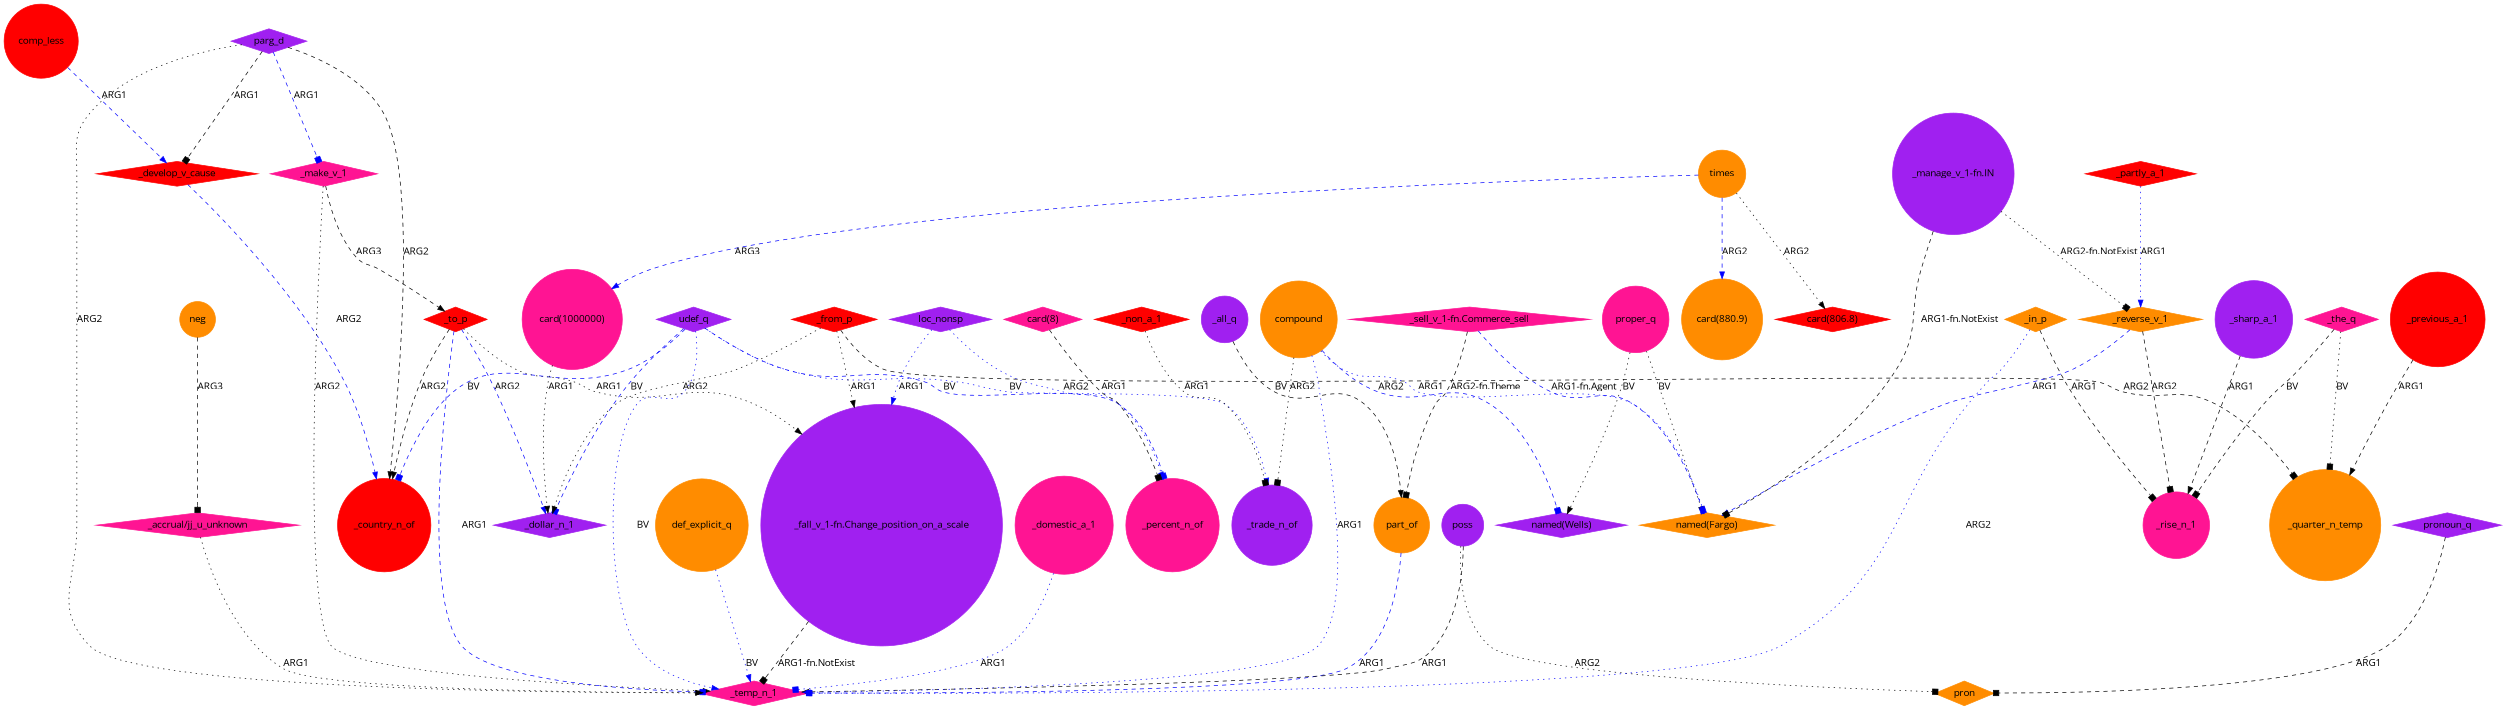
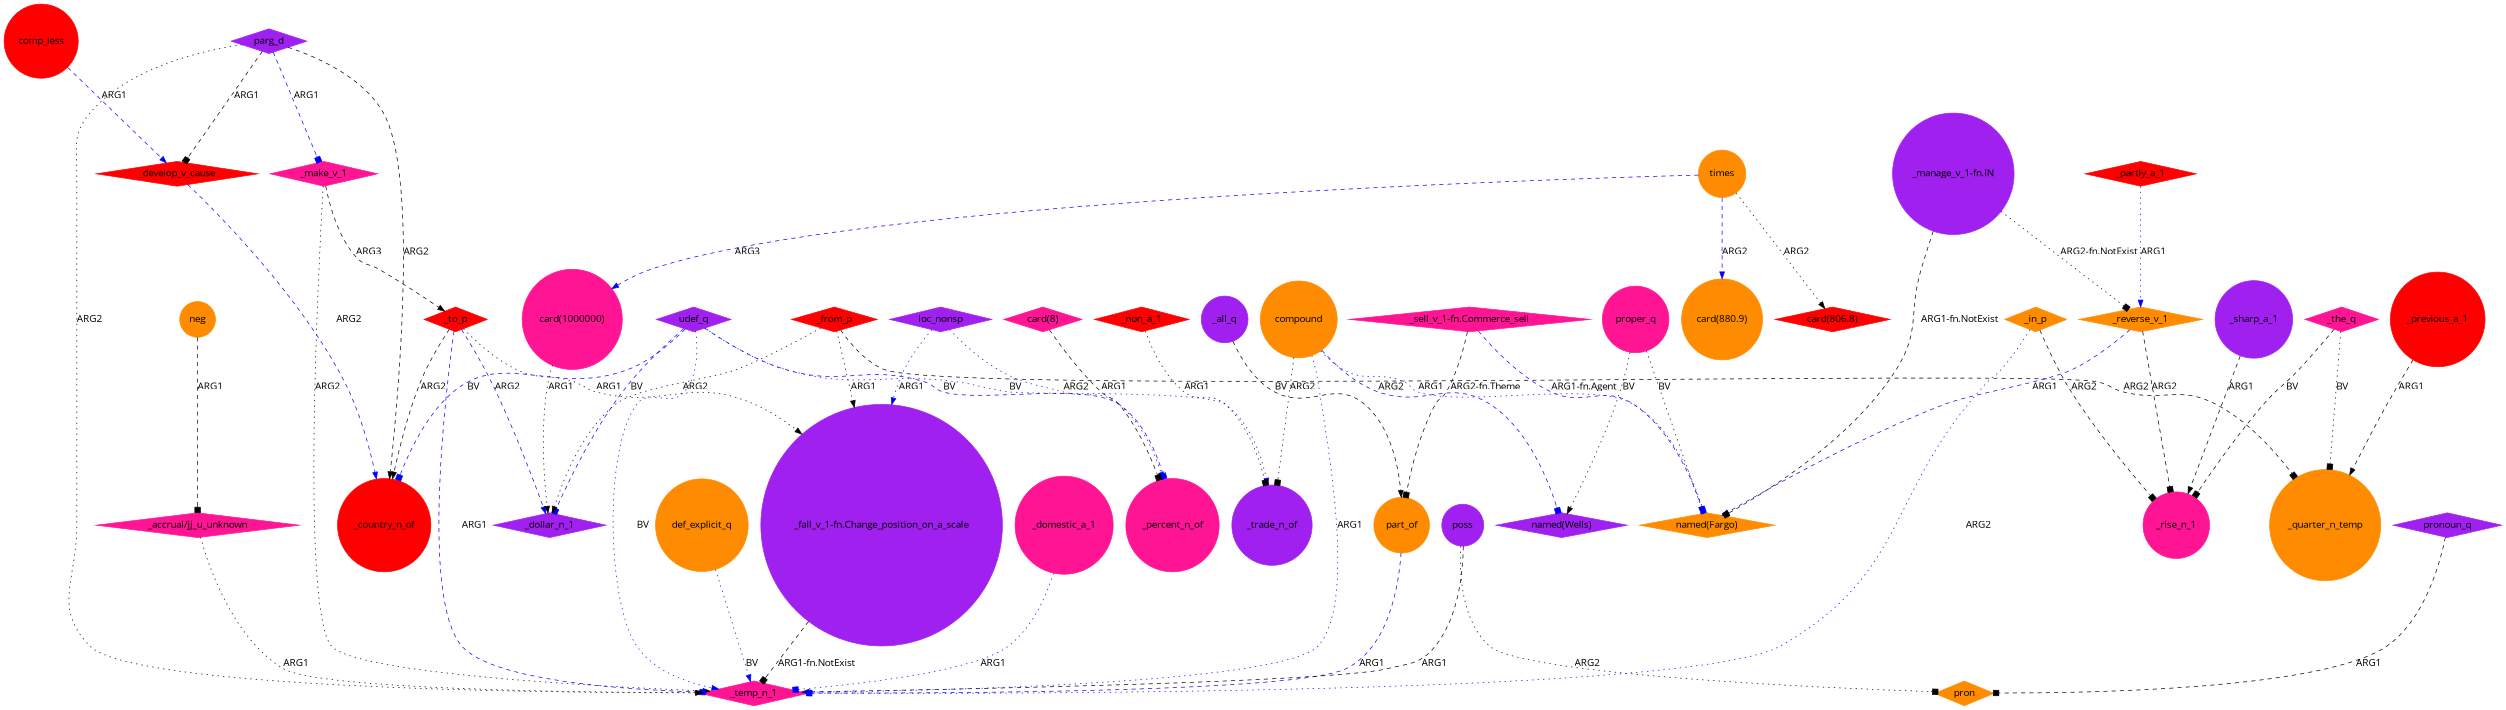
edge "neg" -> "_accrual/jj_u_unknown": label "ARG3" -> "ARG1"
edge "_in_p" -> "_rise_n_1": label "ARG1" -> "ARG2"
